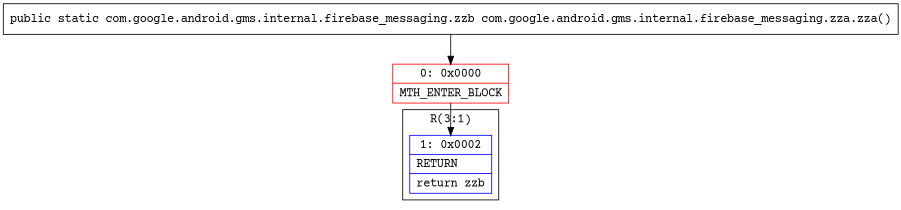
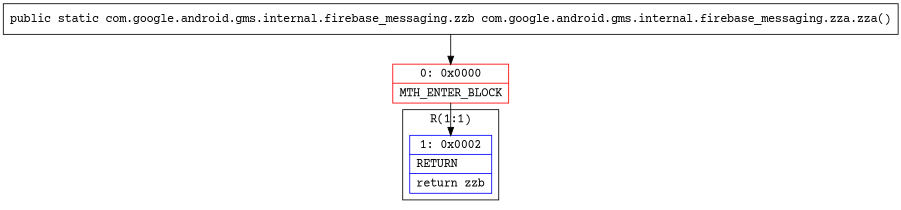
cluster "R(3:1)": label "R(3:1)" -> "R(1:1)"
